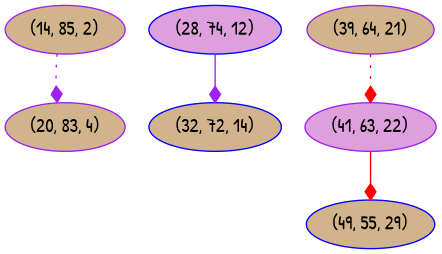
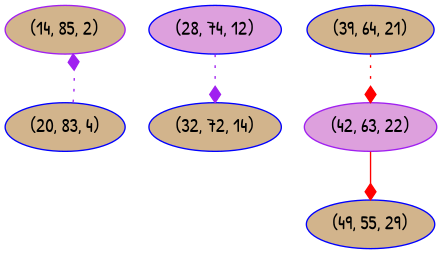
node "(39, 64, 21)": color purple -> blue
edge "(14, 85, 2)" -> "(20, 83, 4)": reversed
edge "(28, 74, 12)" -> "(32, 72, 14)": style solid -> dotted
node "(20, 83, 4)": color purple -> blue
node "(41, 63, 22)": label "(41, 63, 22)" -> "(42, 63, 22)"
